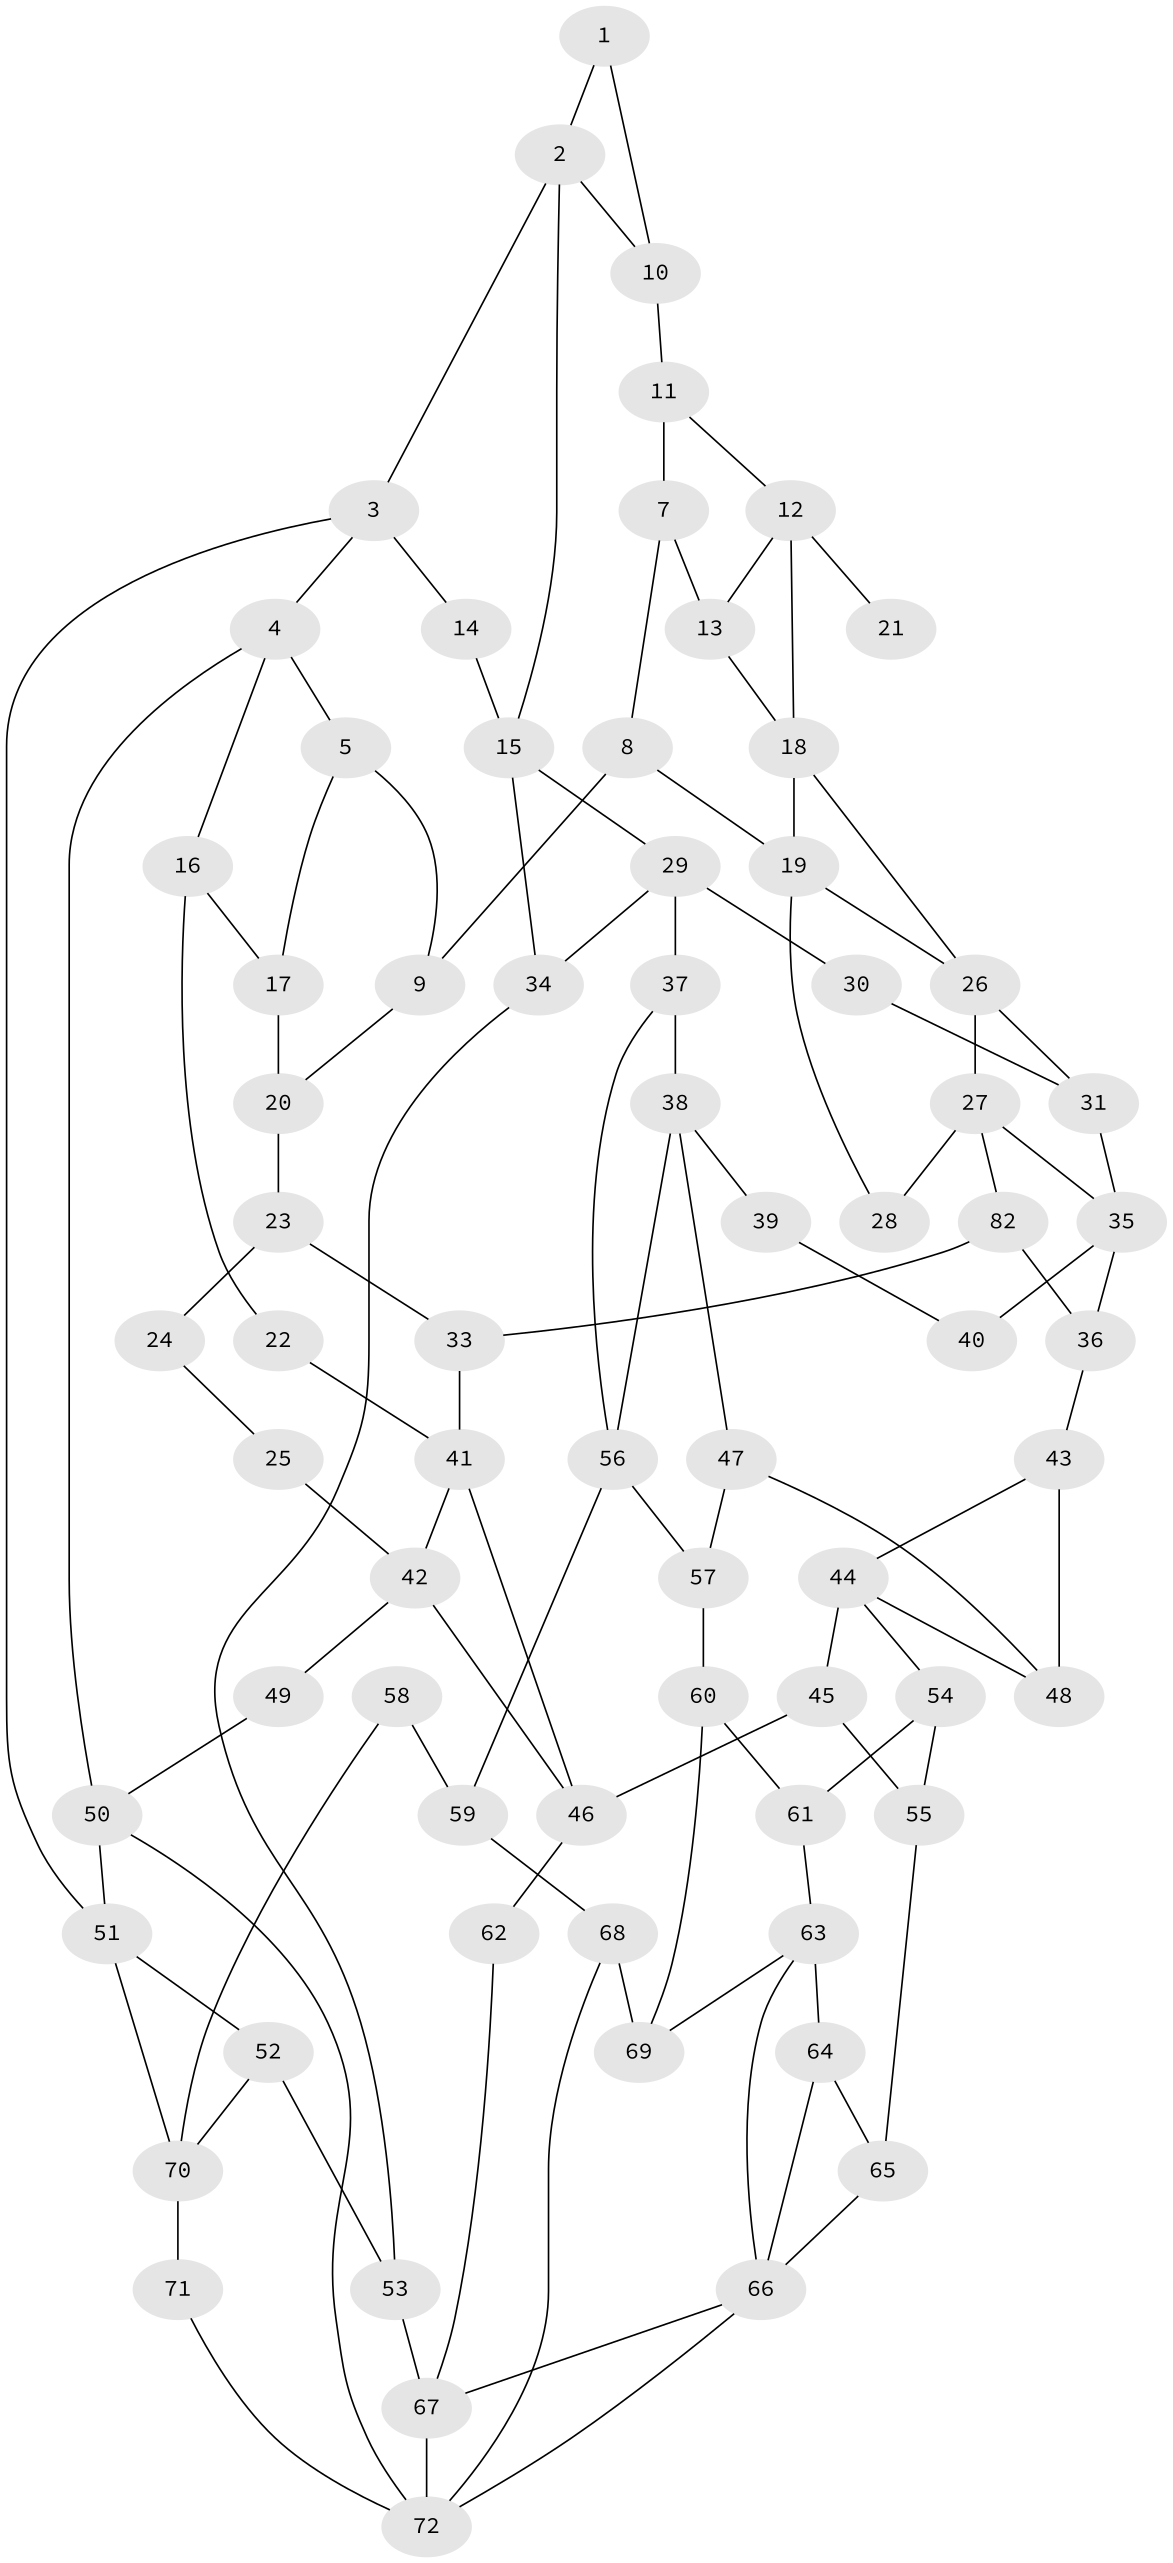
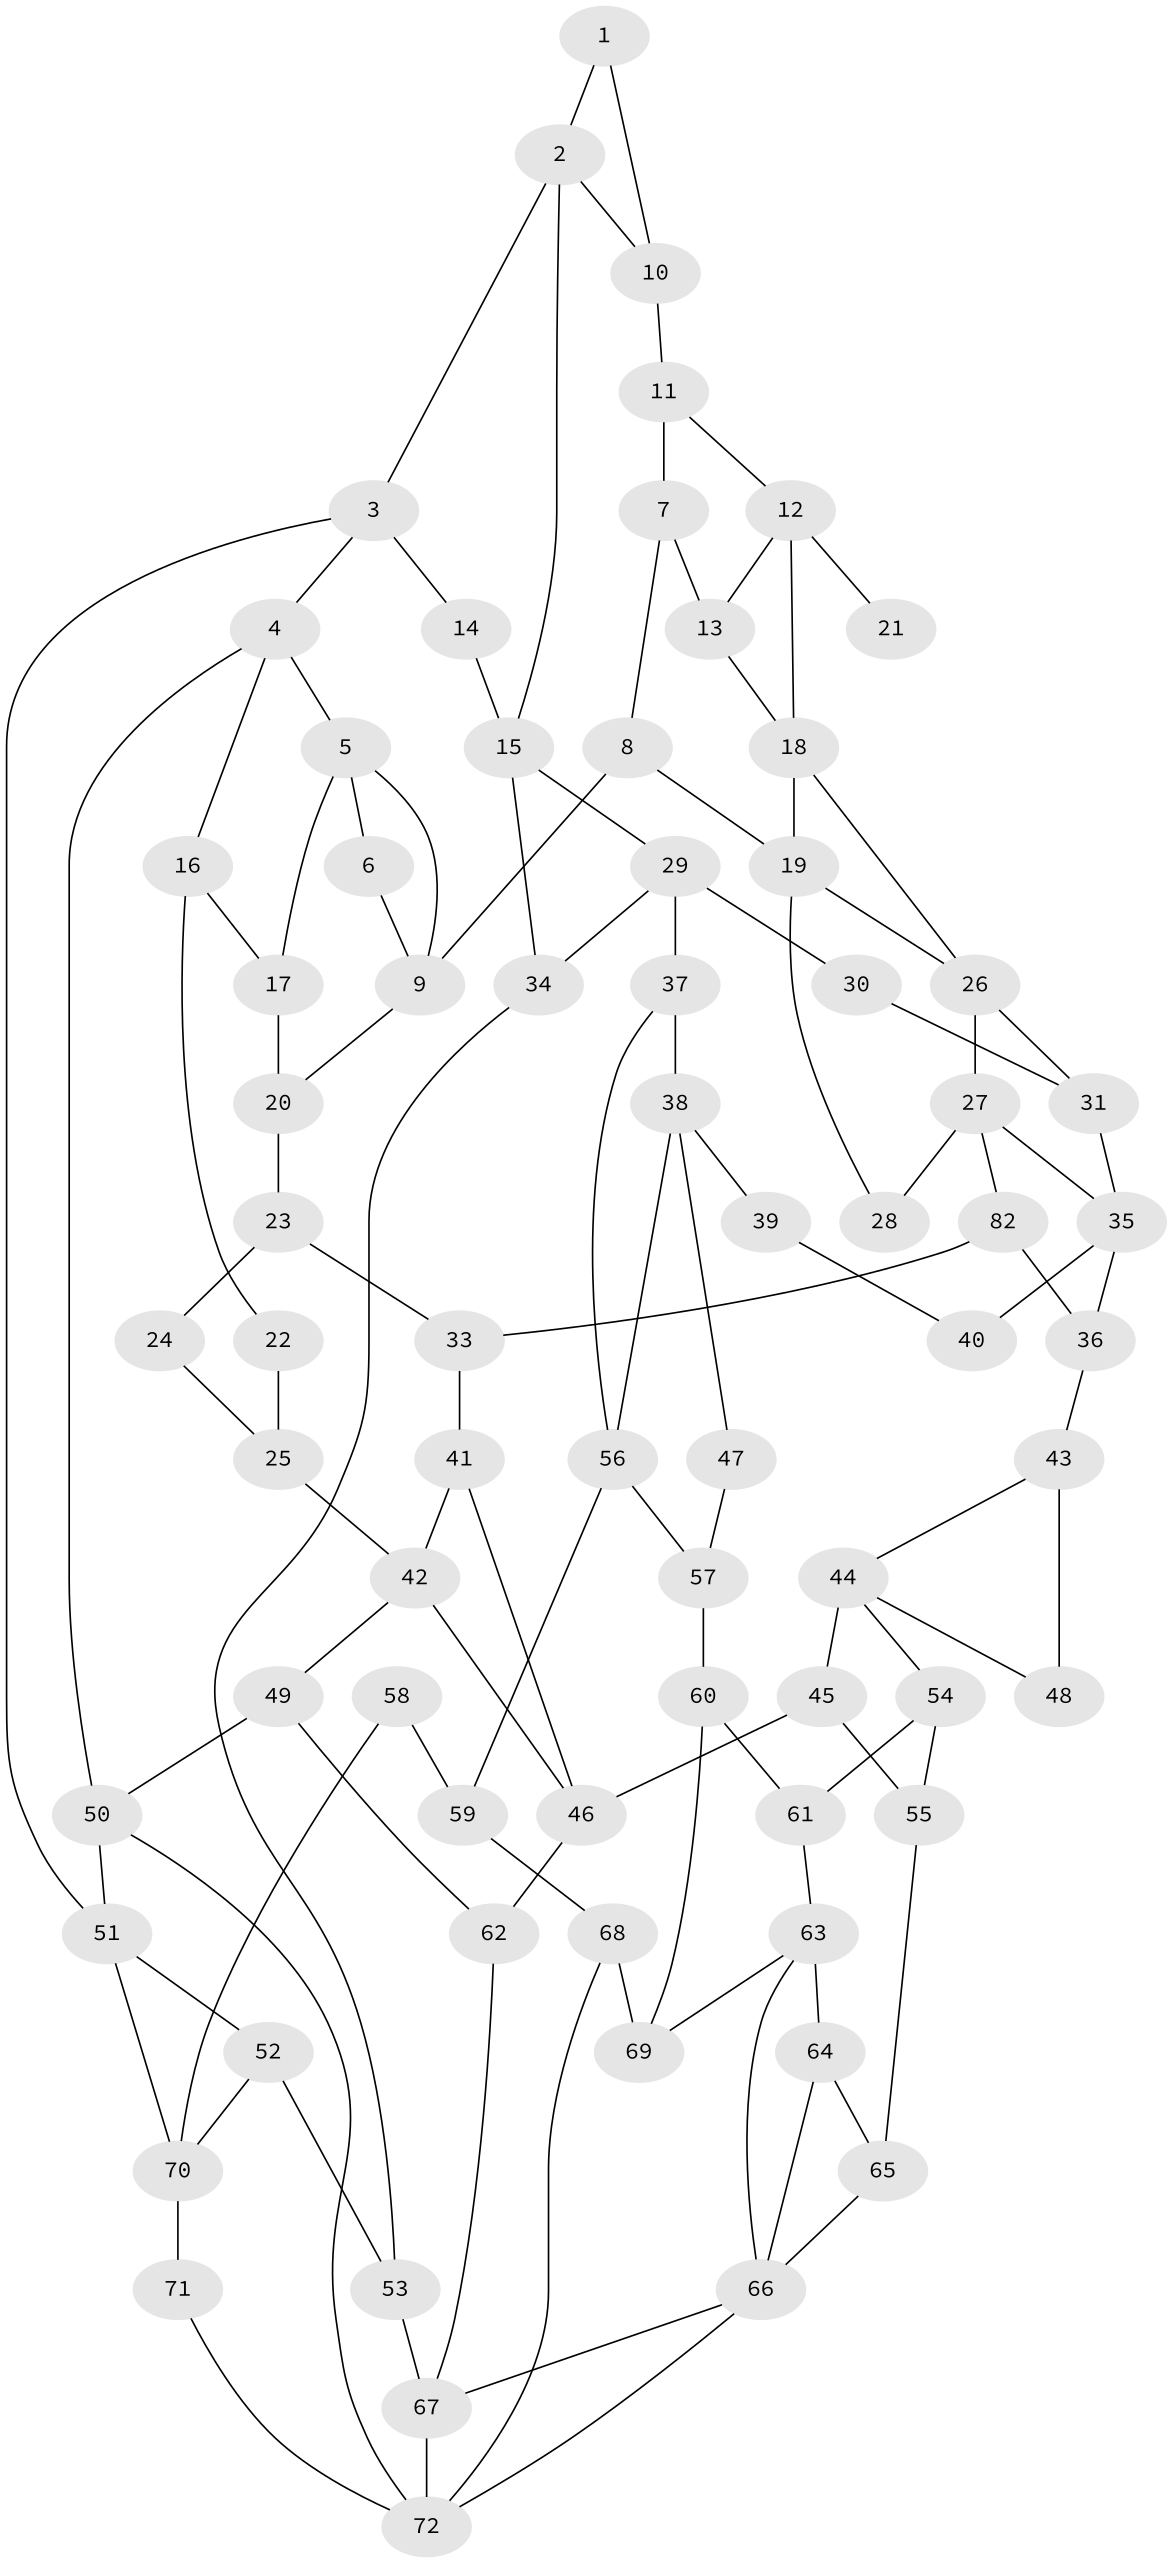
node "6": added
edge "22" -- "41": now "22" -- "25"
edge "47" -- "48": removed
edge "49" -- "62": added
